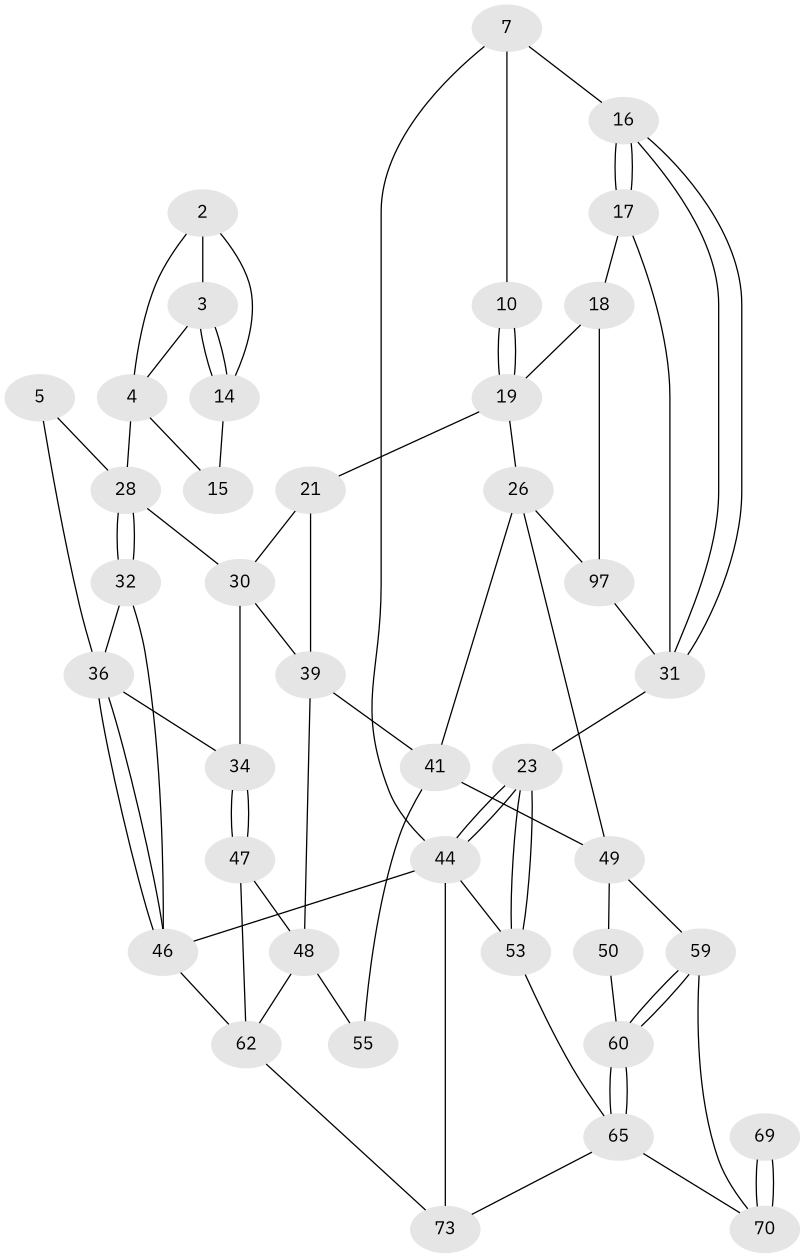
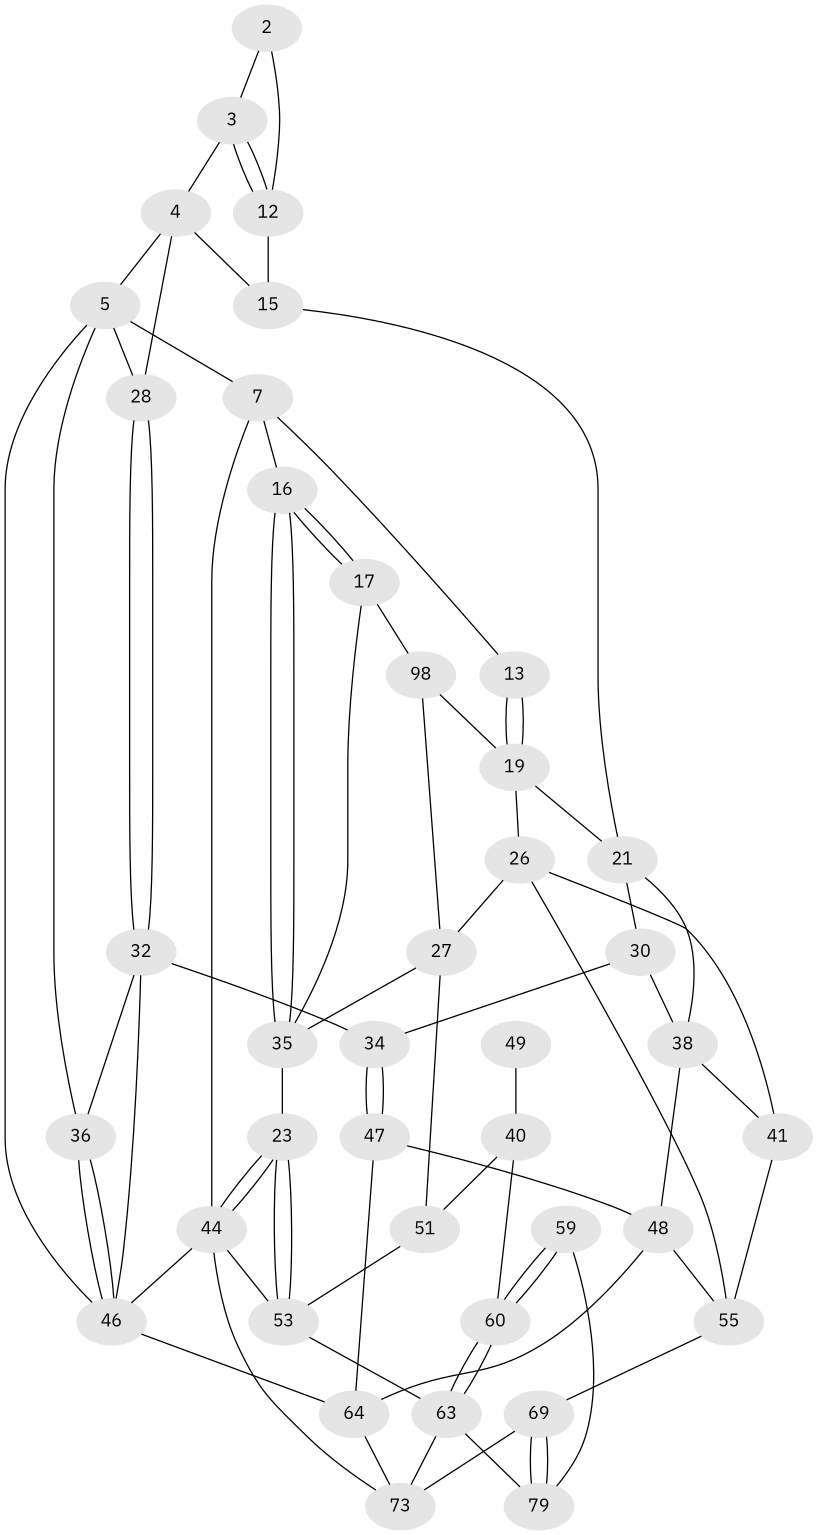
edge "2" -- "4": now "5" -- "4"
node "10": label "10" -> "13"
node "18": label "18" -> "98"
edge "5" -- "7": added
node "14": label "14" -> "12"
edge "15" -- "21": added
edge "28" -- "30": removed
node "97": label "97" -> "27"
node "39": label "39" -> "38"
edge "26" -- "49": now "26" -- "55"
node "31": label "31" -> "35"
edge "36" -- "34": now "32" -- "34"
edge "5" -- "46": added
edge "41" -- "49": removed
edge "49" -- "59": removed
node "50": label "50" -> "40"
node "62": label "62" -> "64"
node "65": label "65" -> "63"
node "51": added
node "70": label "70" -> "79"
edge "55" -- "69": added
edge "69" -- "73": added
